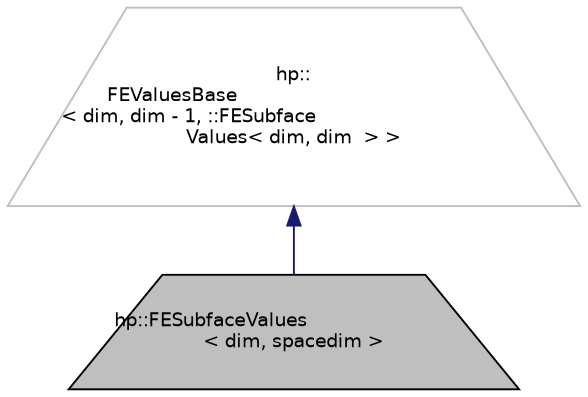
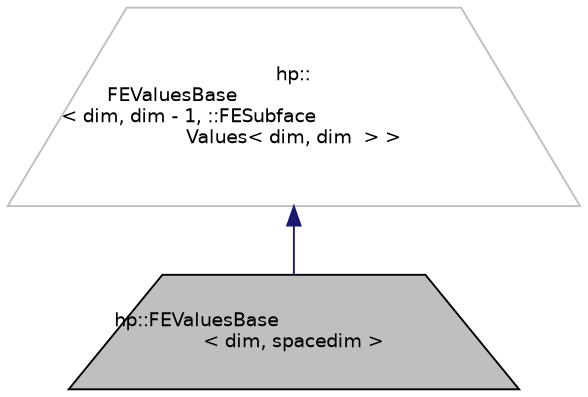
node "hp::FESubfaceValues < dim, spacedim >": label "hp::FESubfaceValues < dim, spacedim >" -> "hp::FEValuesBase < dim, spacedim >"
